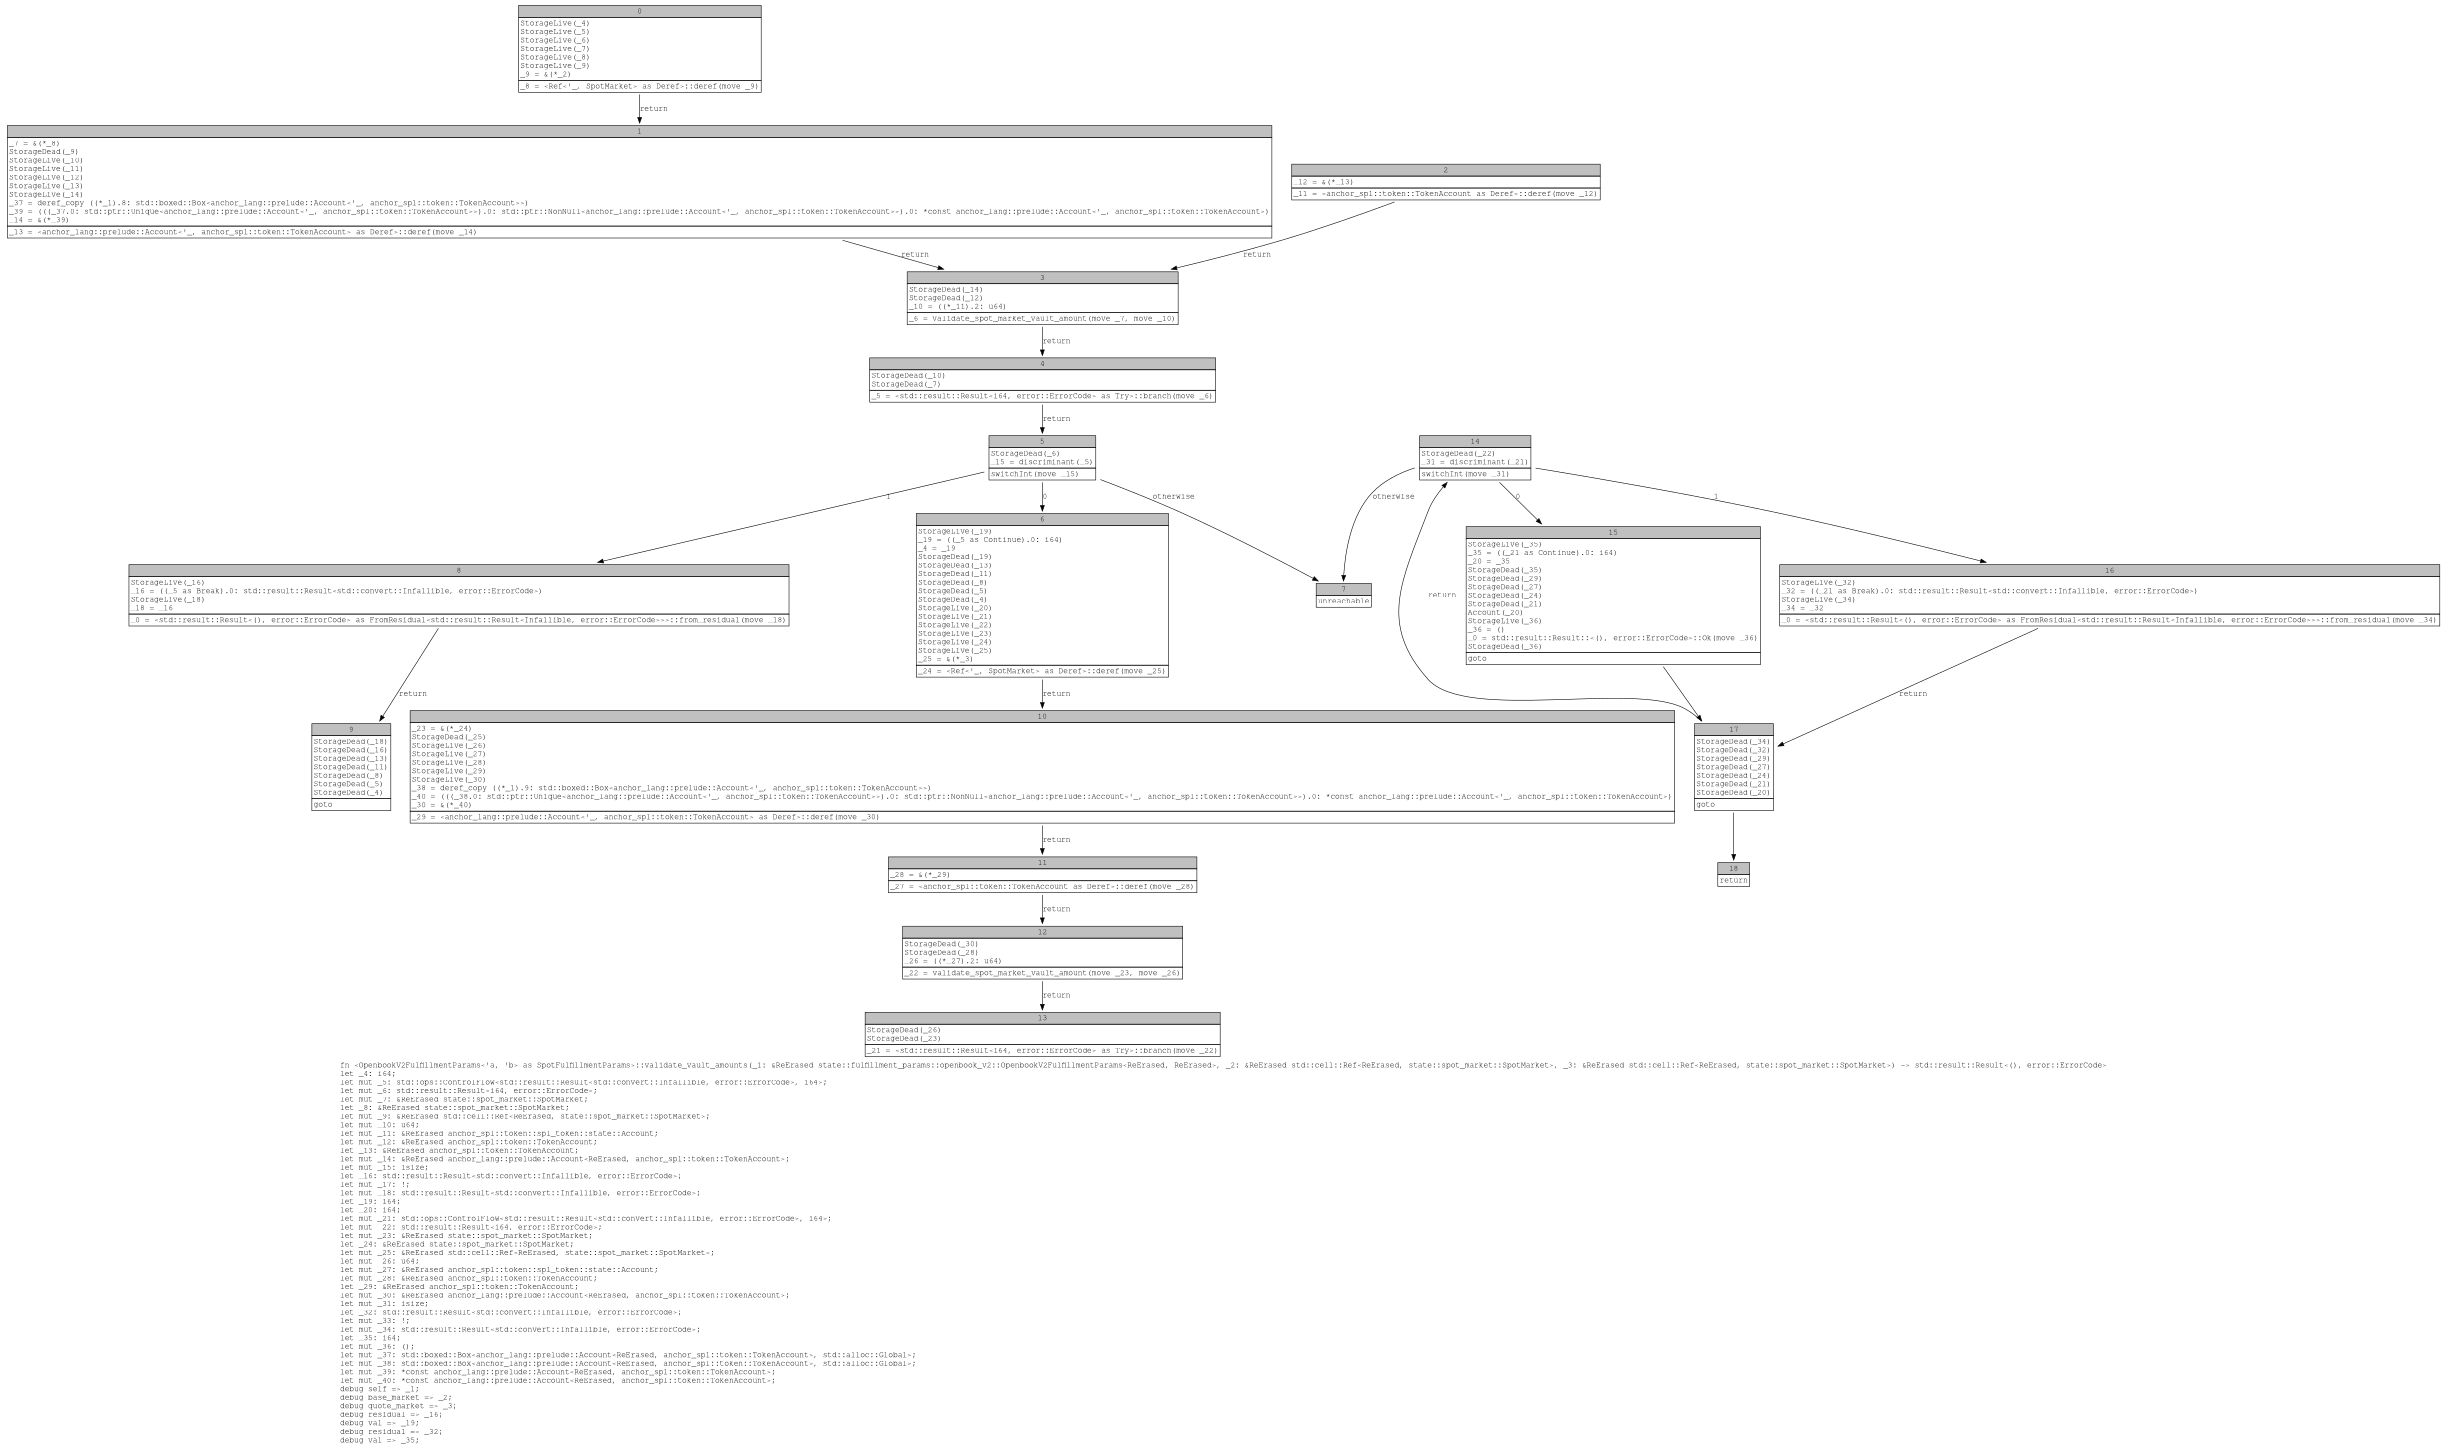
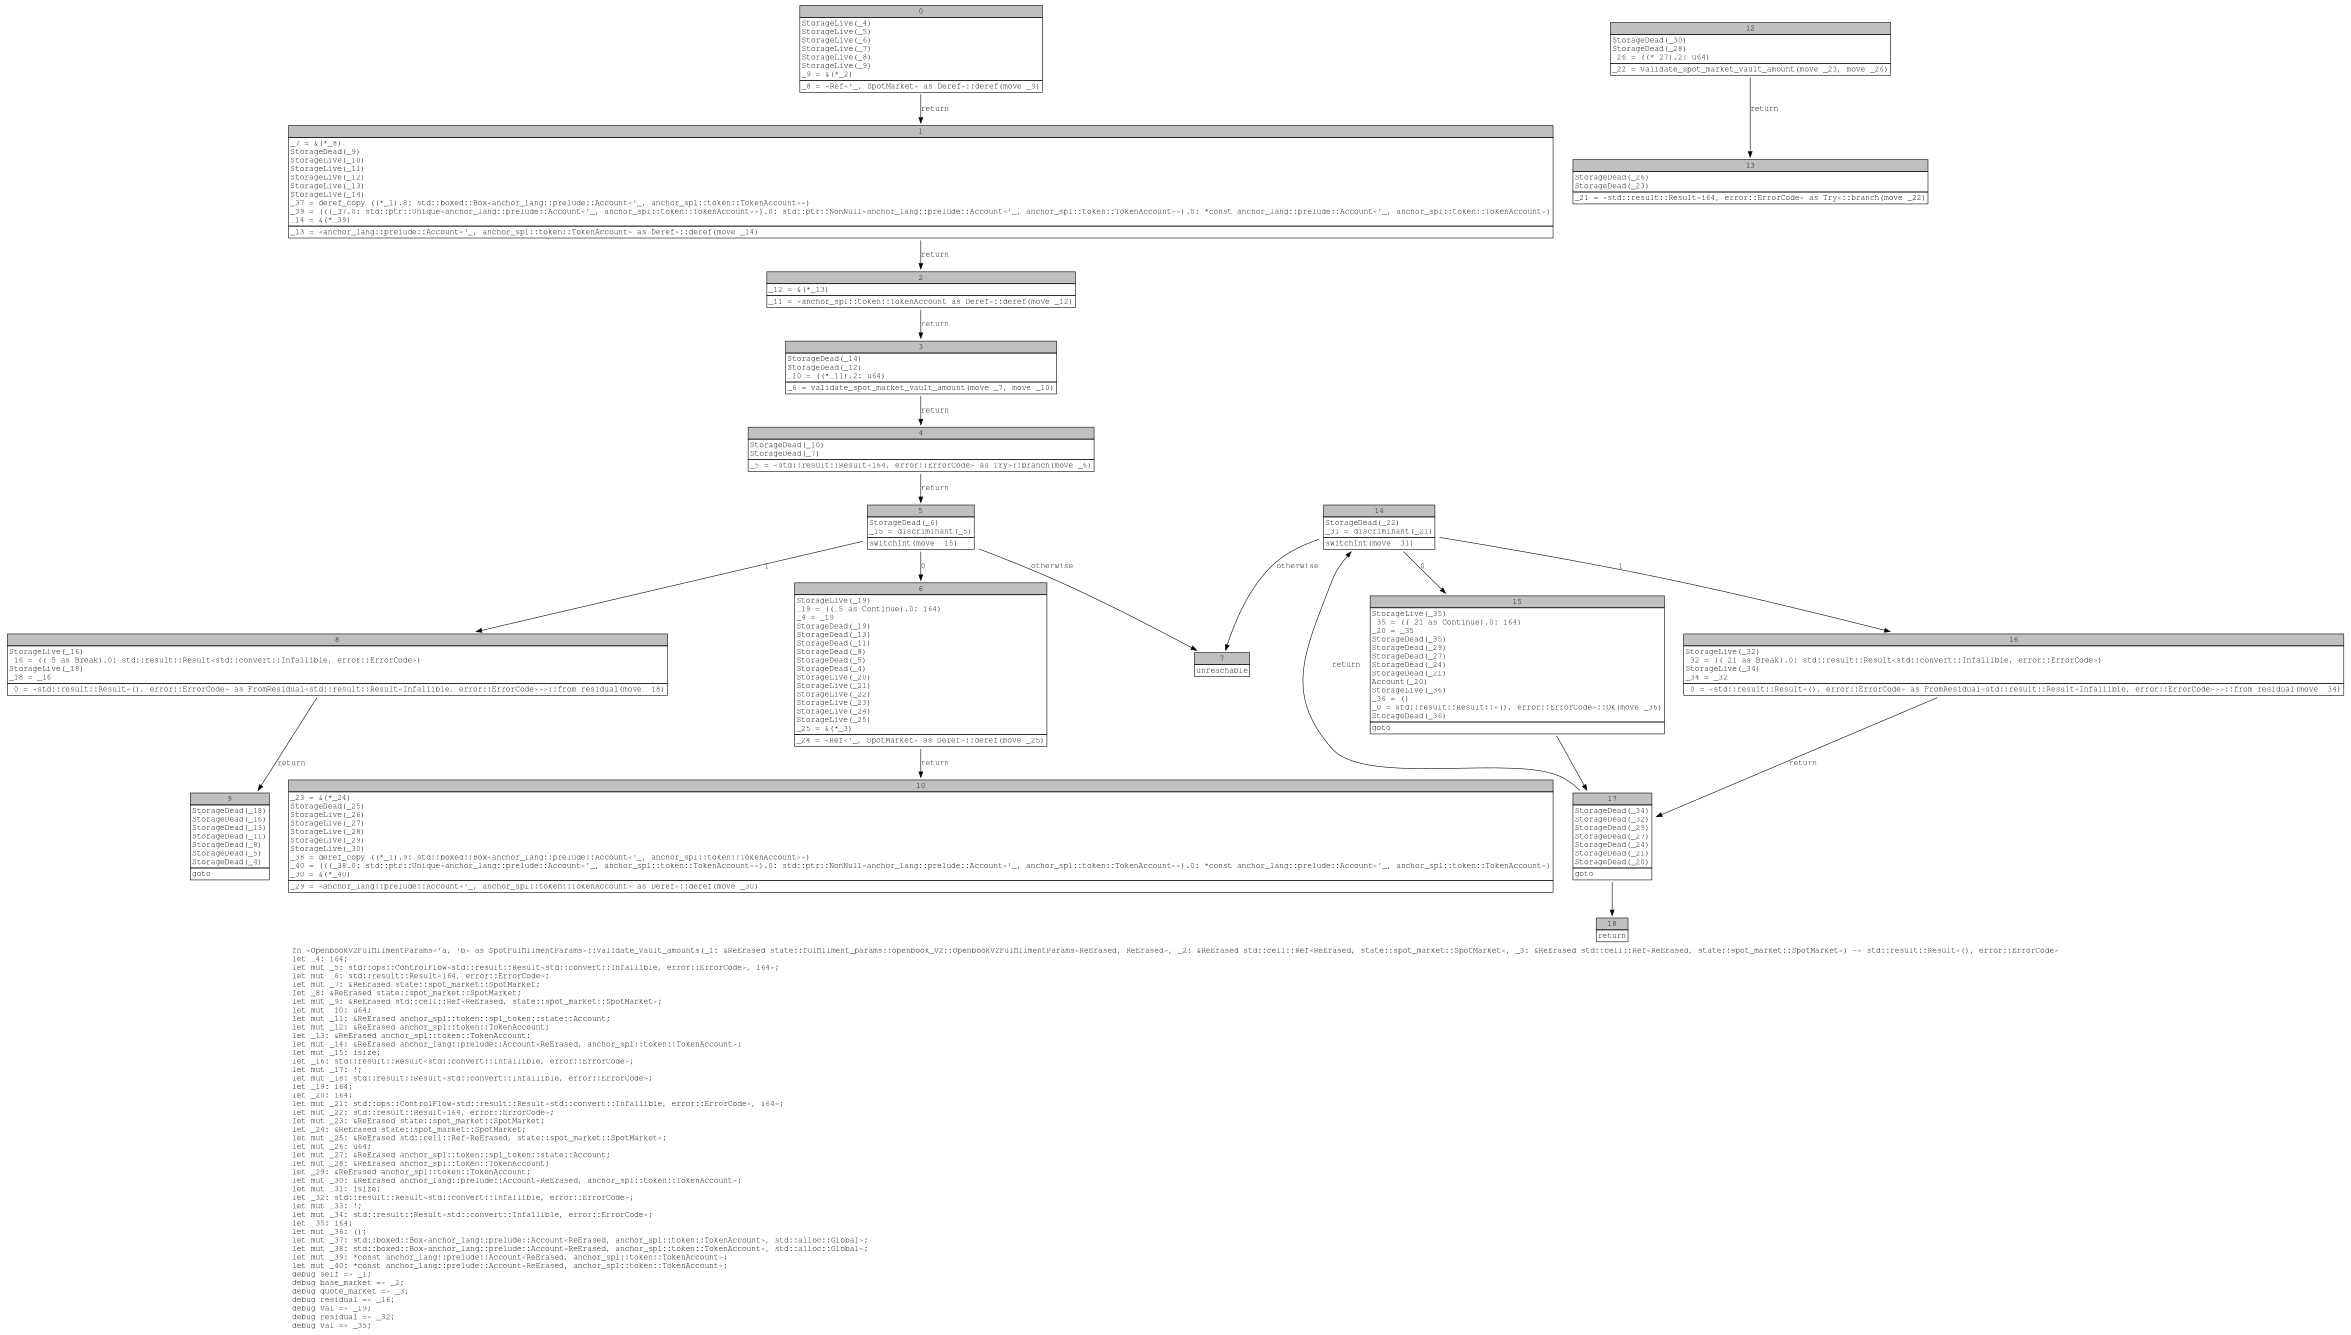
edge "1" -> "3": now "1" -> "2"
node "11": removed
